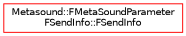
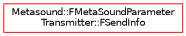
node "Metasound::FMetaSoundParameter FSendInfo::FSendInfo": label "Metasound::FMetaSoundParameter FSendInfo::FSendInfo" -> "Metasound::FMetaSoundParameter Transmitter::FSendInfo"
